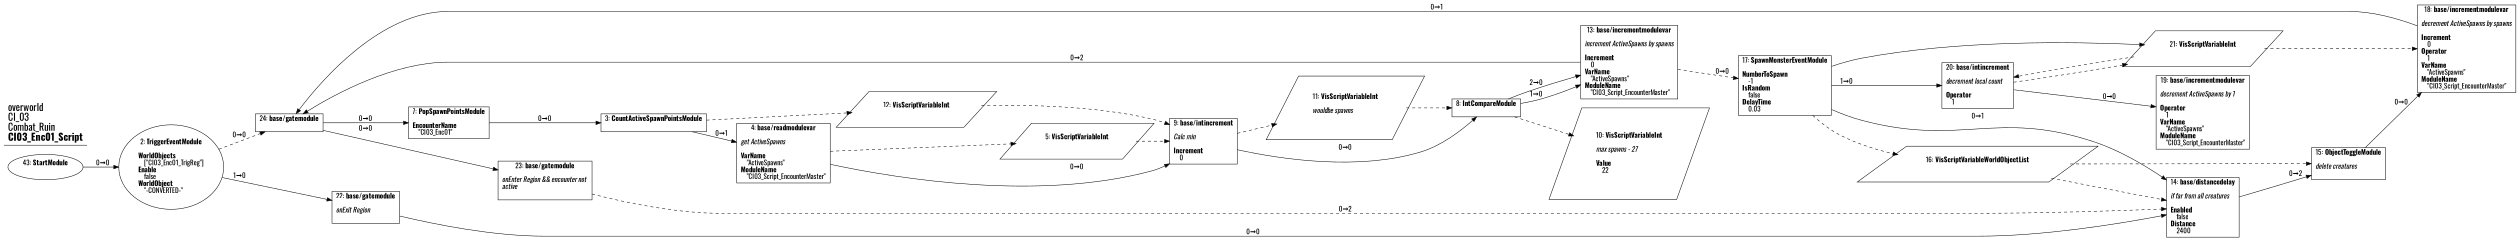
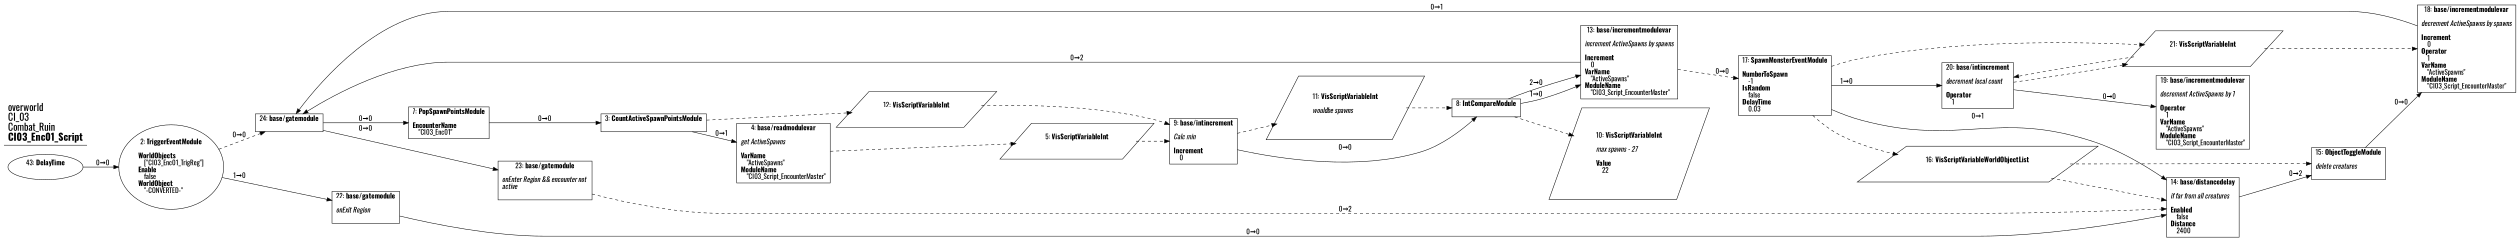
edge "17:" -> "21:": style solid -> dashed
node "43:": text "StartModule" -> "DelayTime"
edge "4:" -> "9:": removed, label "0→0"
